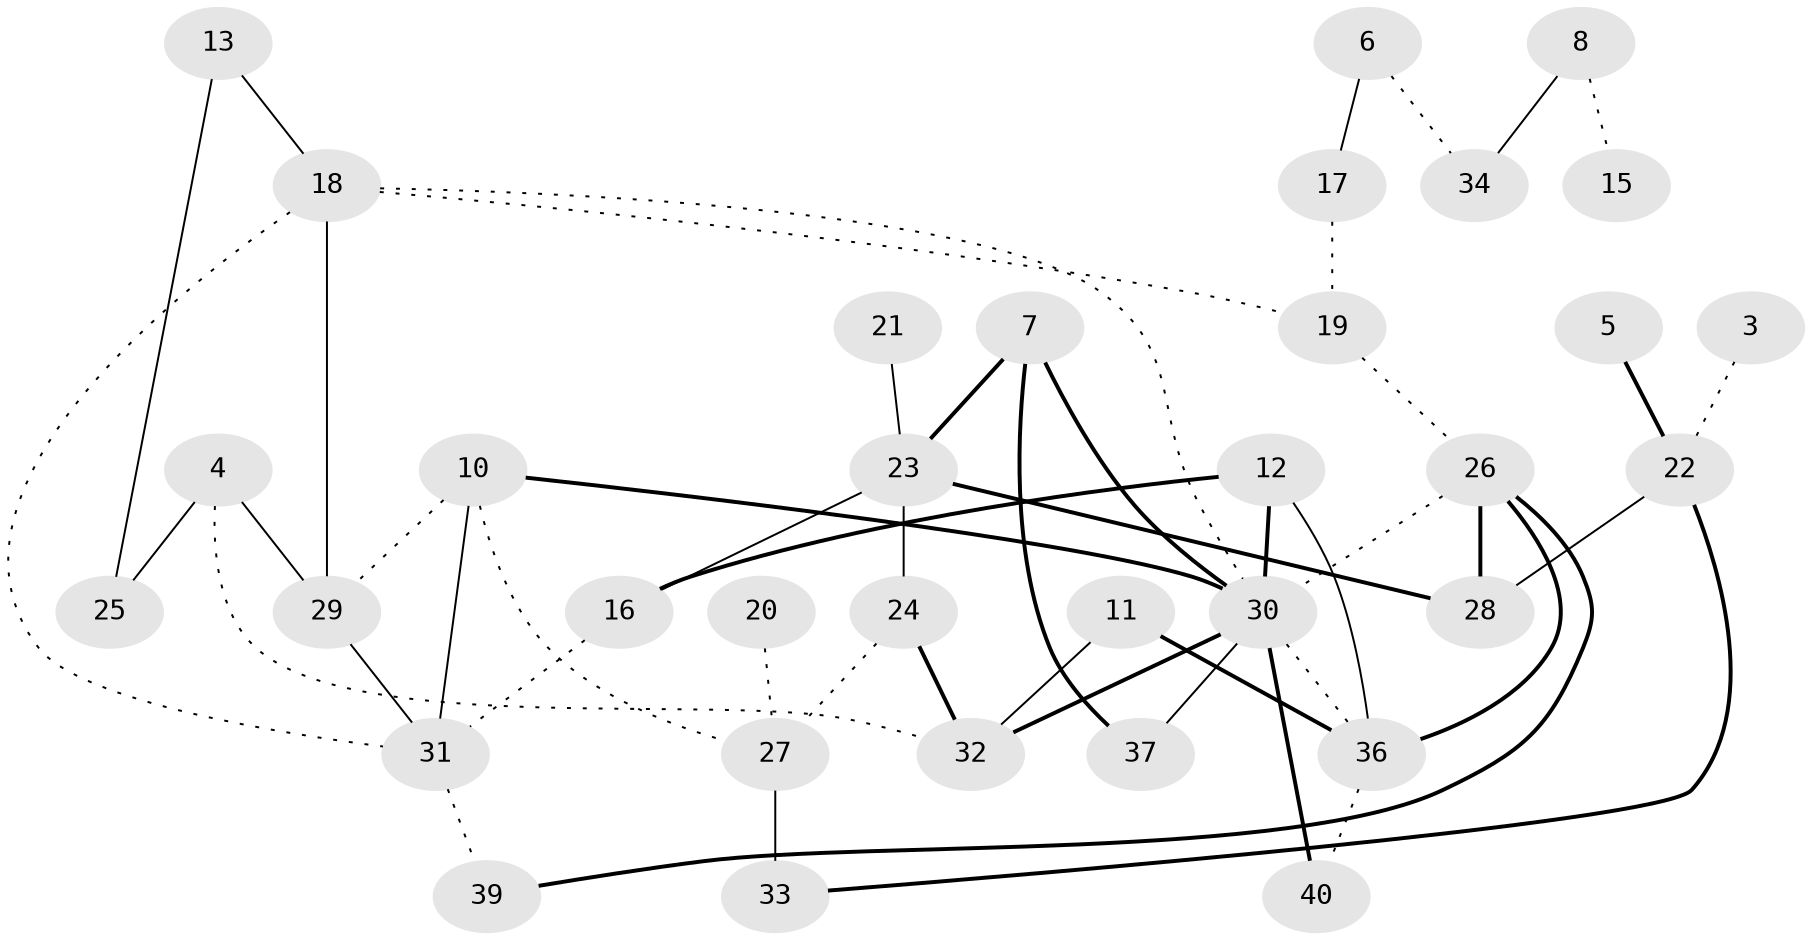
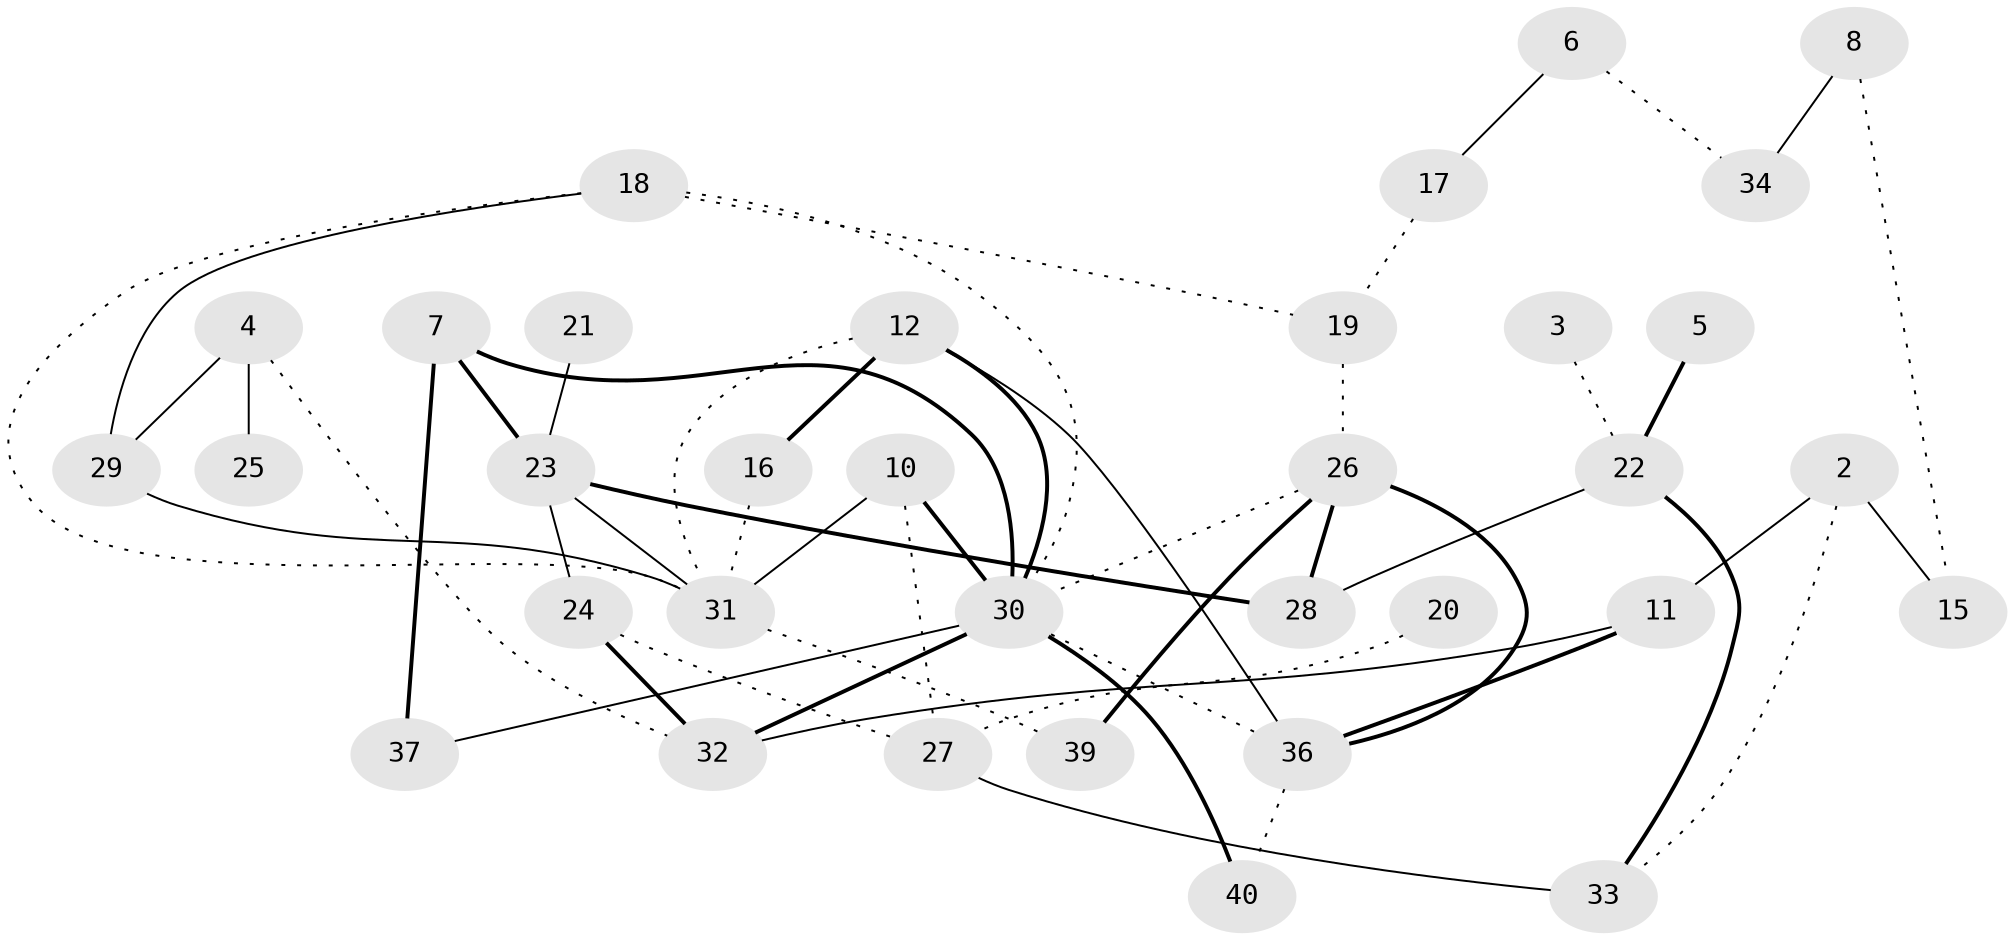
node "13": removed
edge "12" -- "31": added
node "2": added
edge "10" -- "29": removed
edge "23" -- "16": now "23" -- "31"
